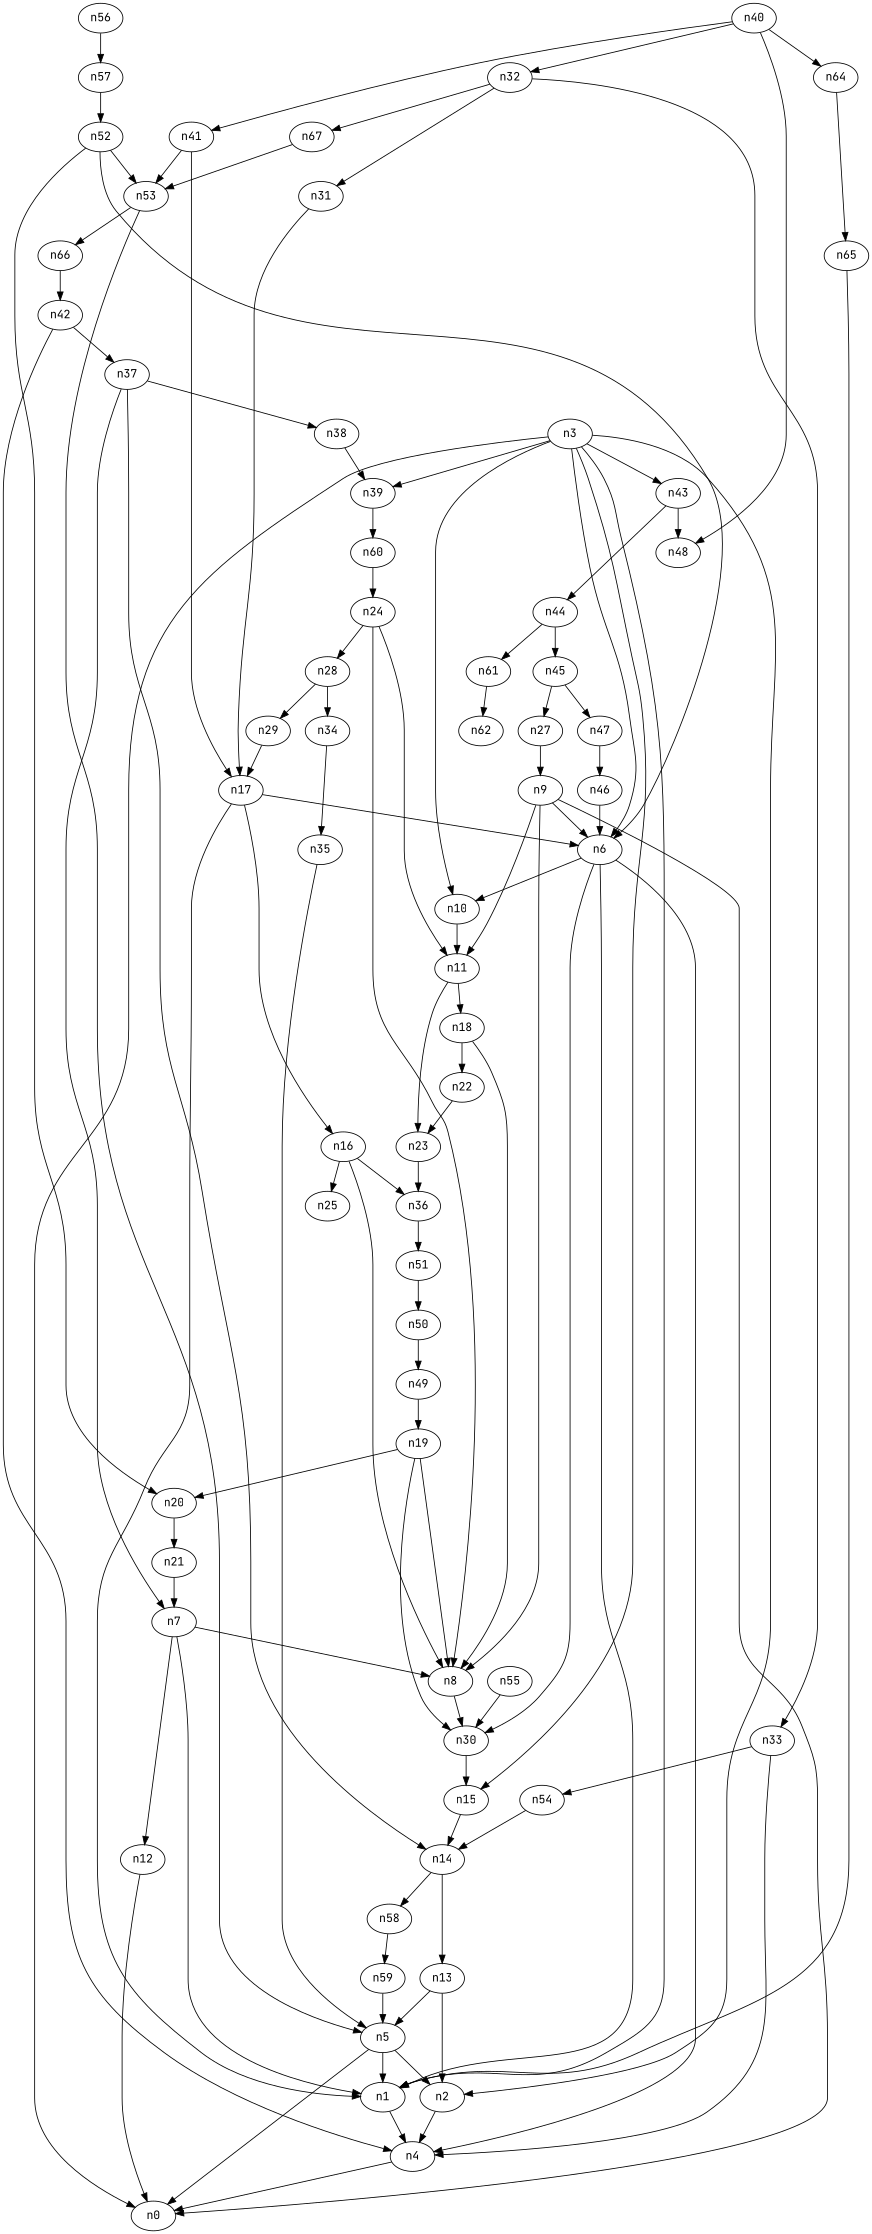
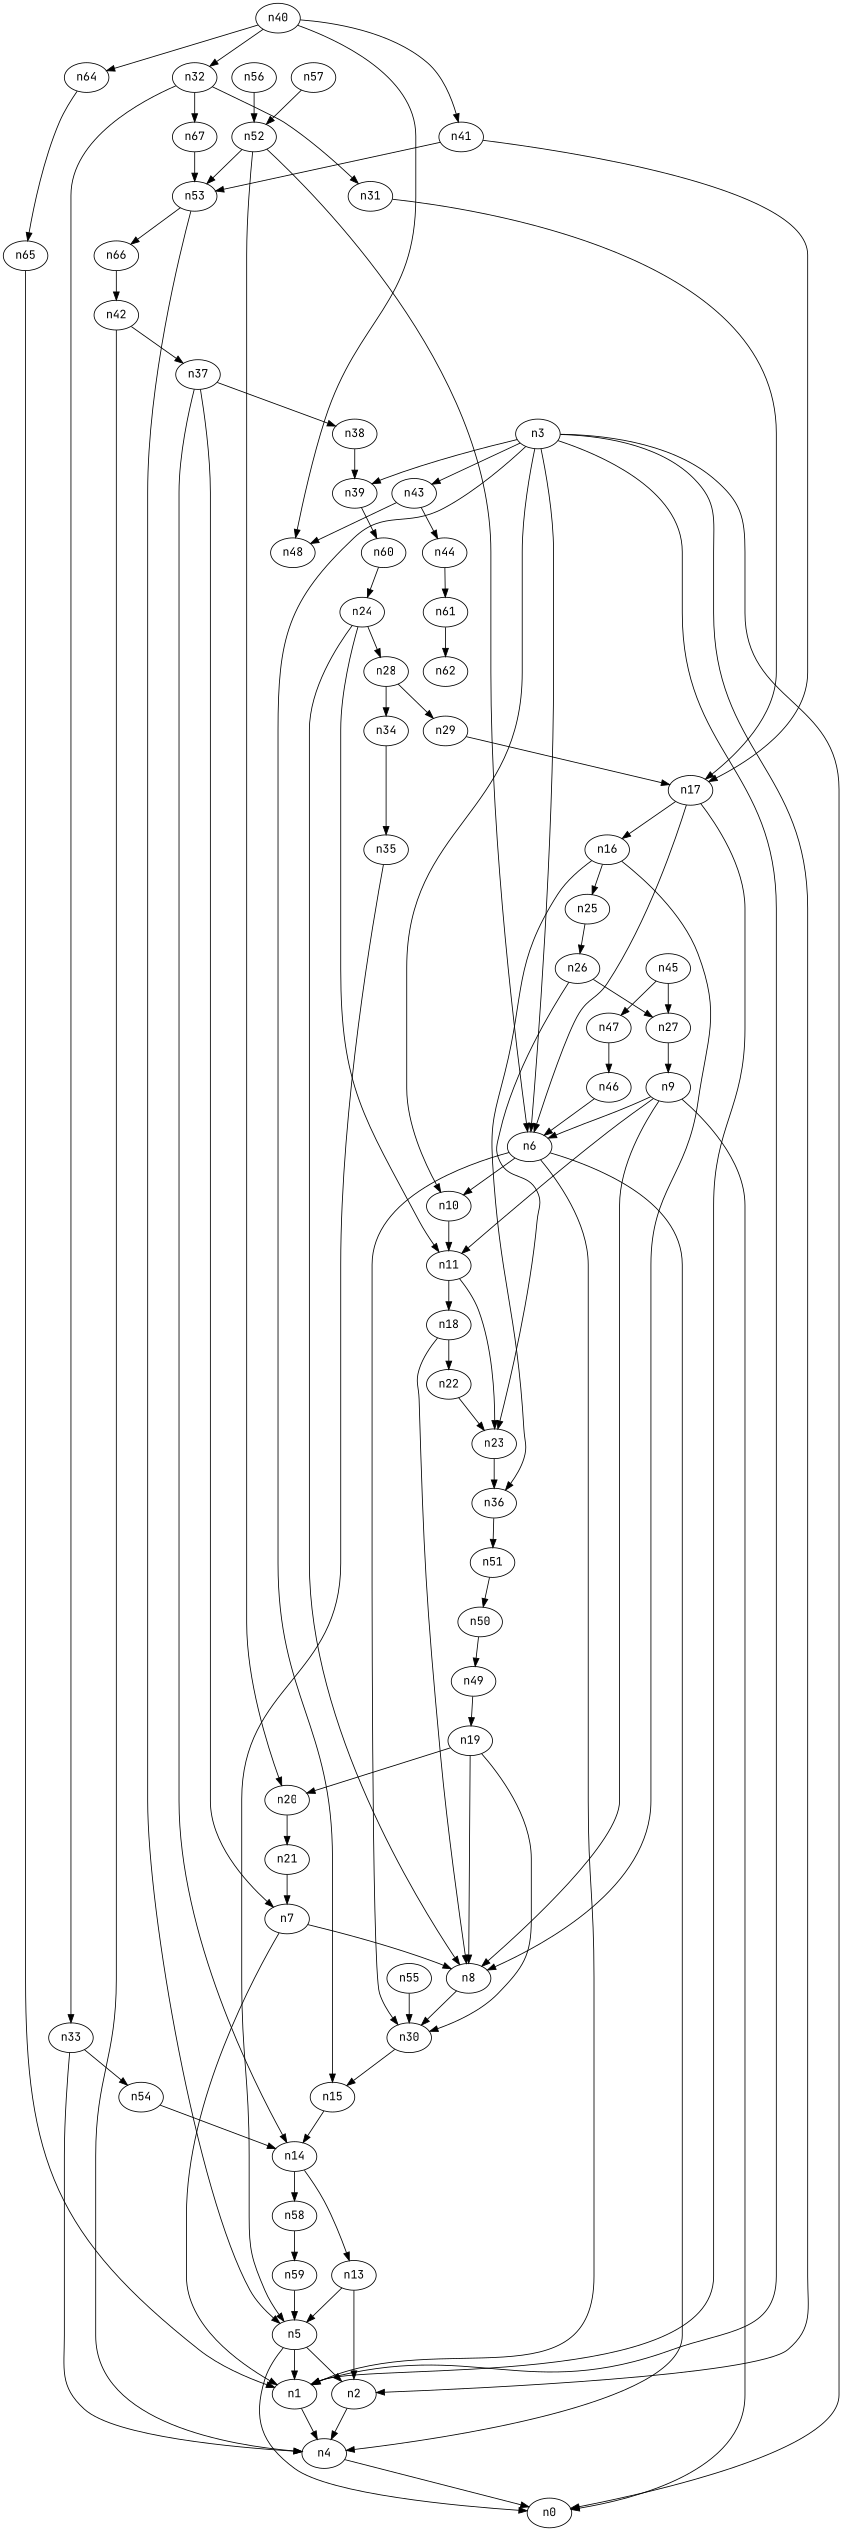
edge "n56" -> "n57": now "n56" -> "n52"
edge "n44" -> "n45": removed
node "n26": added
node "n12": removed
